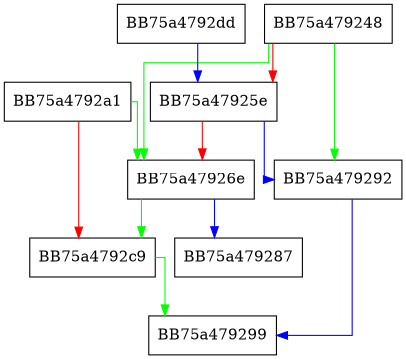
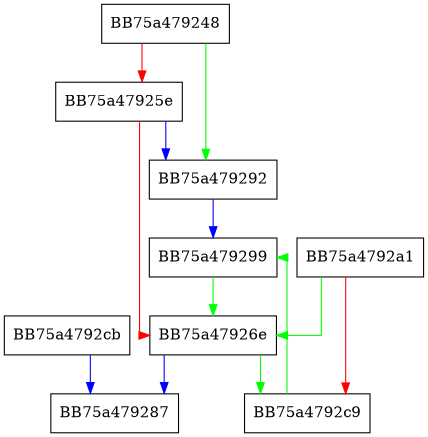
node "BB75a4792dd": removed
edge "BB75a479248" -> "BB75a47926e": now "BB75a479299" -> "BB75a47926e"
node "BB75a4792cb": added
